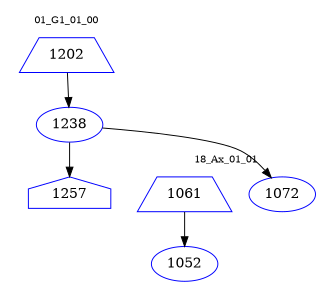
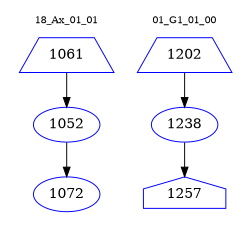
edge "1238" -> "1072": now "1052" -> "1072"
